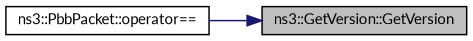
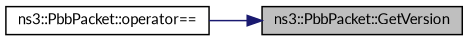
node "ns3::GetVersion::GetVersion": label "ns3::GetVersion::GetVersion" -> "ns3::PbbPacket::GetVersion"
